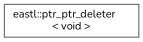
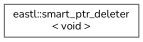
node "eastl::ptr_ptr_deleter < void >": label "eastl::ptr_ptr_deleter < void >" -> "eastl::smart_ptr_deleter < void >"
